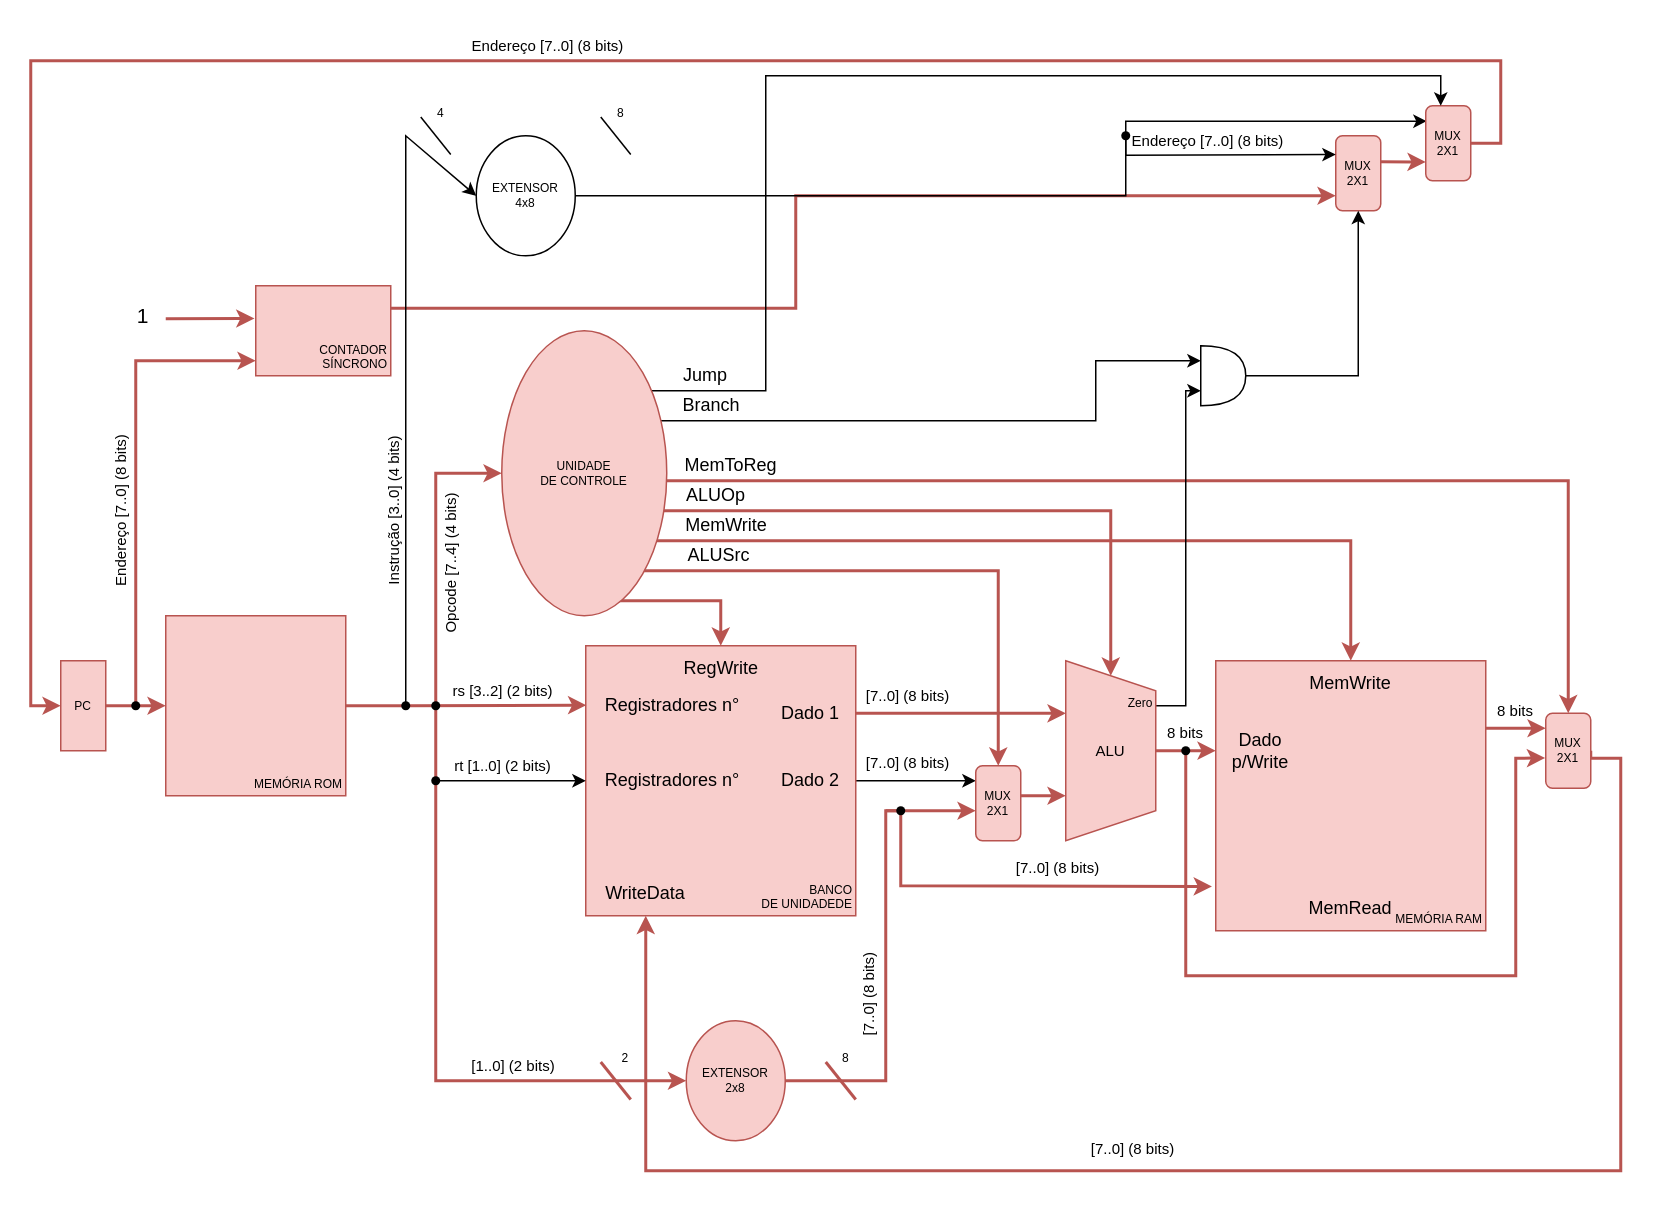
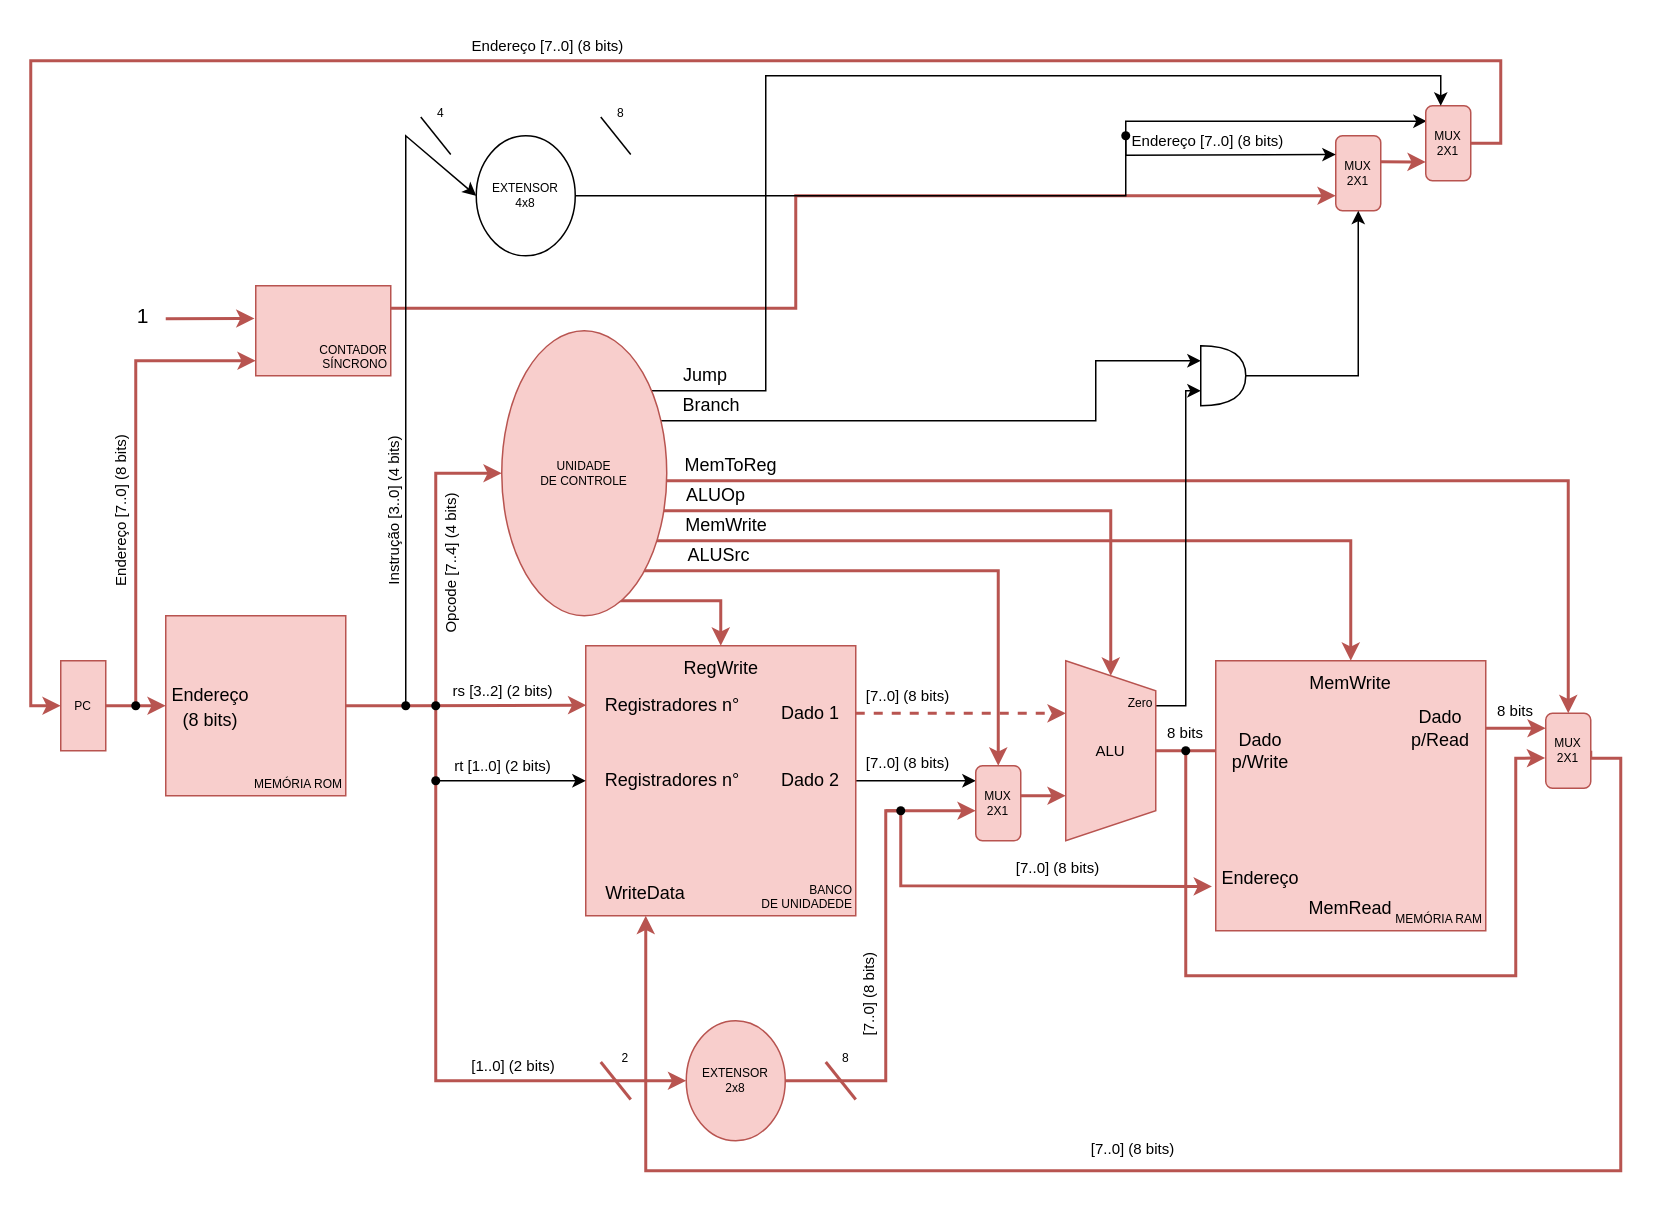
node "Endereço (8 bits)": added
edge "BANCODE UNIDADEDE" -> "ALU": style solid -> dashed
node "Dado p/Read": added
edge "ALU" -> "MEMÓRIA RAM": arrowhead classic -> none
node "Endereço": added
